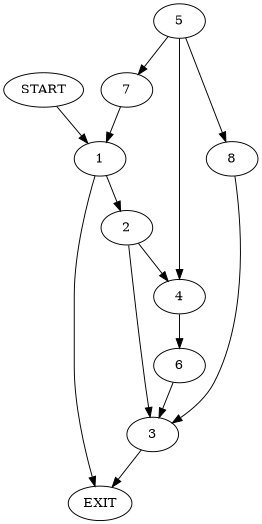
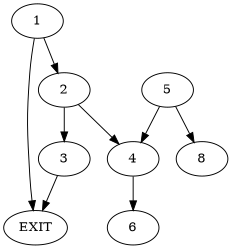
node "START": removed
node "7": removed
edge "8" -> "3": removed
edge "6" -> "3": removed
